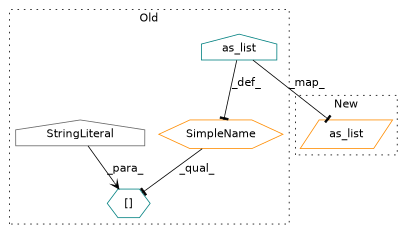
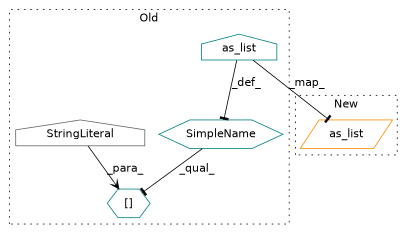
node "SimpleName": color darkorange -> teal
